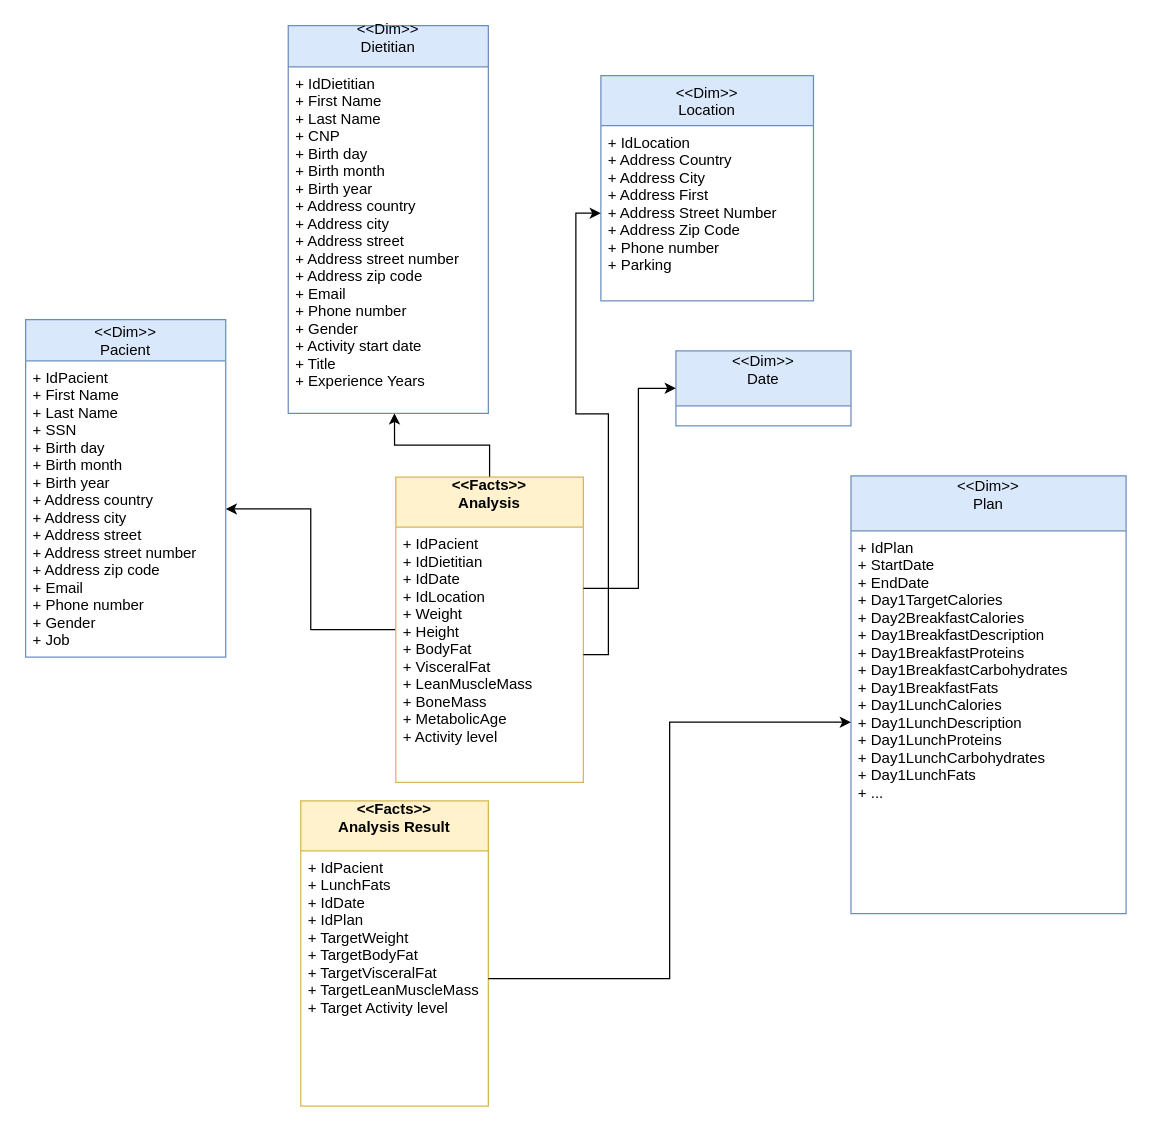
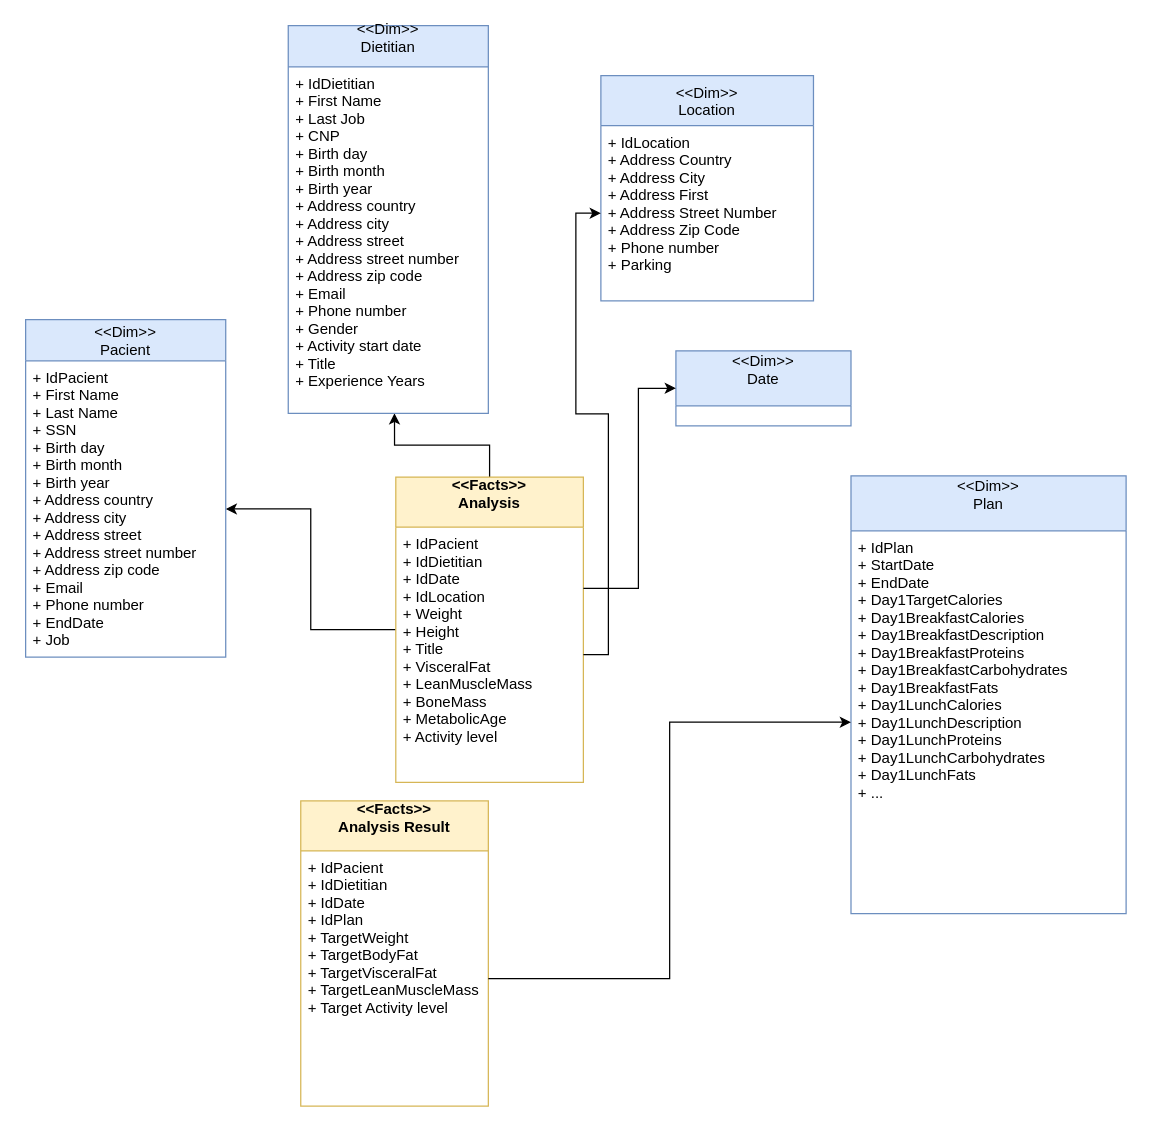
node "+ IdDietitian + First Name + Last Name + CNP + Birth day + Birth month + Birth year + Address country + Address city + Address street + Address street number + Address zip code + Email + Phone number + Gender + Activity start date + Title + Experience Years": label "+ IdDietitian + First Name + Last Name + CNP + Birth day + Birth month + Birth year + Address country + Address city + Address street + Address street number + Address zip code + Email + Phone number + Gender + Activity start date + Title + Experience Years" -> "+ IdDietitian + First Name + Last Job + CNP + Birth day + Birth month + Birth year + Address country + Address city + Address street + Address street number + Address zip code + Email + Phone number + Gender + Activity start date + Title + Experience Years"
node "+ IdPacient + First Name + Last Name + SSN + Birth day + Birth month + Birth year + Address country + Address city + Address street + Address street number + Address zip code + Email + Phone number + Gender + Job": label "+ IdPacient + First Name + Last Name + SSN + Birth day + Birth month + Birth year + Address country + Address city + Address street + Address street number + Address zip code + Email + Phone number + Gender + Job" -> "+ IdPacient + First Name + Last Name + SSN + Birth day + Birth month + Birth year + Address country + Address city + Address street + Address street number + Address zip code + Email + Phone number + EndDate + Job"
node "+ IdPacient + IdDietitian + IdDate + IdLocation + Weight + Height + BodyFat + VisceralFat + LeanMuscleMass + BoneMass + MetabolicAge + Activity level": label "+ IdPacient + IdDietitian + IdDate + IdLocation + Weight + Height + BodyFat + VisceralFat + LeanMuscleMass + BoneMass + MetabolicAge + Activity level" -> "+ IdPacient + IdDietitian + IdDate + IdLocation + Weight + Height + Title + VisceralFat + LeanMuscleMass + BoneMass + MetabolicAge + Activity level"
node "+ IdPlan + StartDate + EndDate + Day1TargetCalories + Day2BreakfastCalories + Day1BreakfastDescription + Day1BreakfastProteins + Day1BreakfastCarbohydrates + Day1BreakfastFats + Day1LunchCalories + Day1LunchDescription + Day1LunchProteins + Day1LunchCarbohydrates + Day1LunchFats + ...": label "+ IdPlan + StartDate + EndDate + Day1TargetCalories + Day2BreakfastCalories + Day1BreakfastDescription + Day1BreakfastProteins + Day1BreakfastCarbohydrates + Day1BreakfastFats + Day1LunchCalories + Day1LunchDescription + Day1LunchProteins + Day1LunchCarbohydrates + Day1LunchFats + ..." -> "+ IdPlan + StartDate + EndDate + Day1TargetCalories + Day1BreakfastCalories + Day1BreakfastDescription + Day1BreakfastProteins + Day1BreakfastCarbohydrates + Day1BreakfastFats + Day1LunchCalories + Day1LunchDescription + Day1LunchProteins + Day1LunchCarbohydrates + Day1LunchFats + ..."
node "+ IdPacient + LunchFats + IdDate + IdPlan + TargetWeight + TargetBodyFat + TargetVisceralFat + TargetLeanMuscleMass + Target Activity level": label "+ IdPacient + LunchFats + IdDate + IdPlan + TargetWeight + TargetBodyFat + TargetVisceralFat + TargetLeanMuscleMass + Target Activity level" -> "+ IdPacient + IdDietitian + IdDate + IdPlan + TargetWeight + TargetBodyFat + TargetVisceralFat + TargetLeanMuscleMass + Target Activity level"
